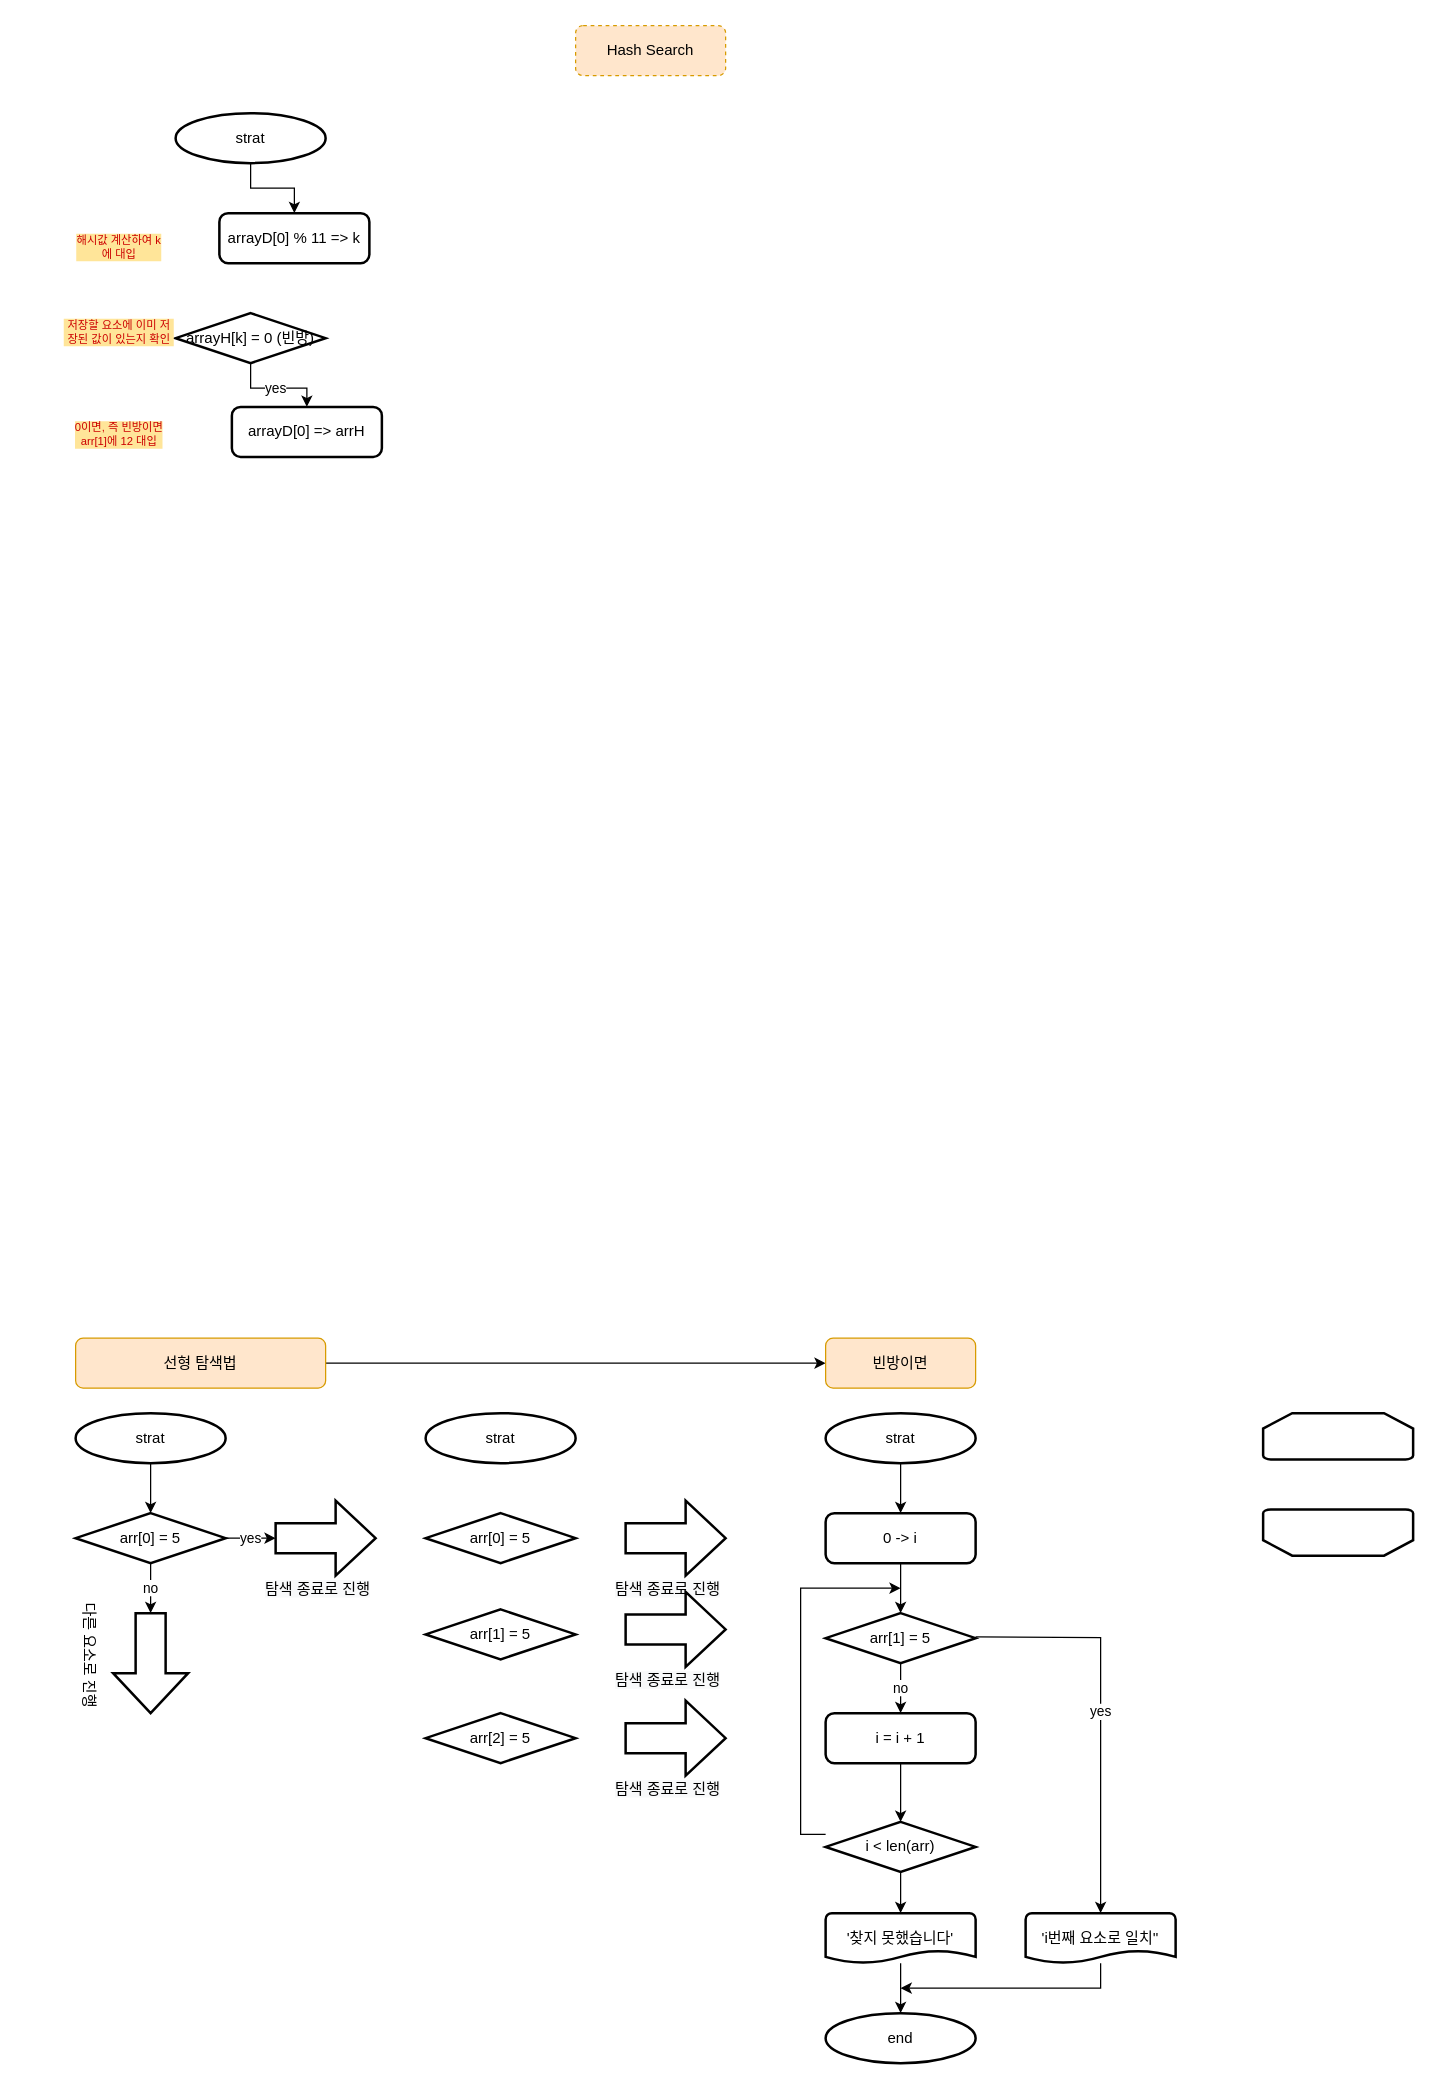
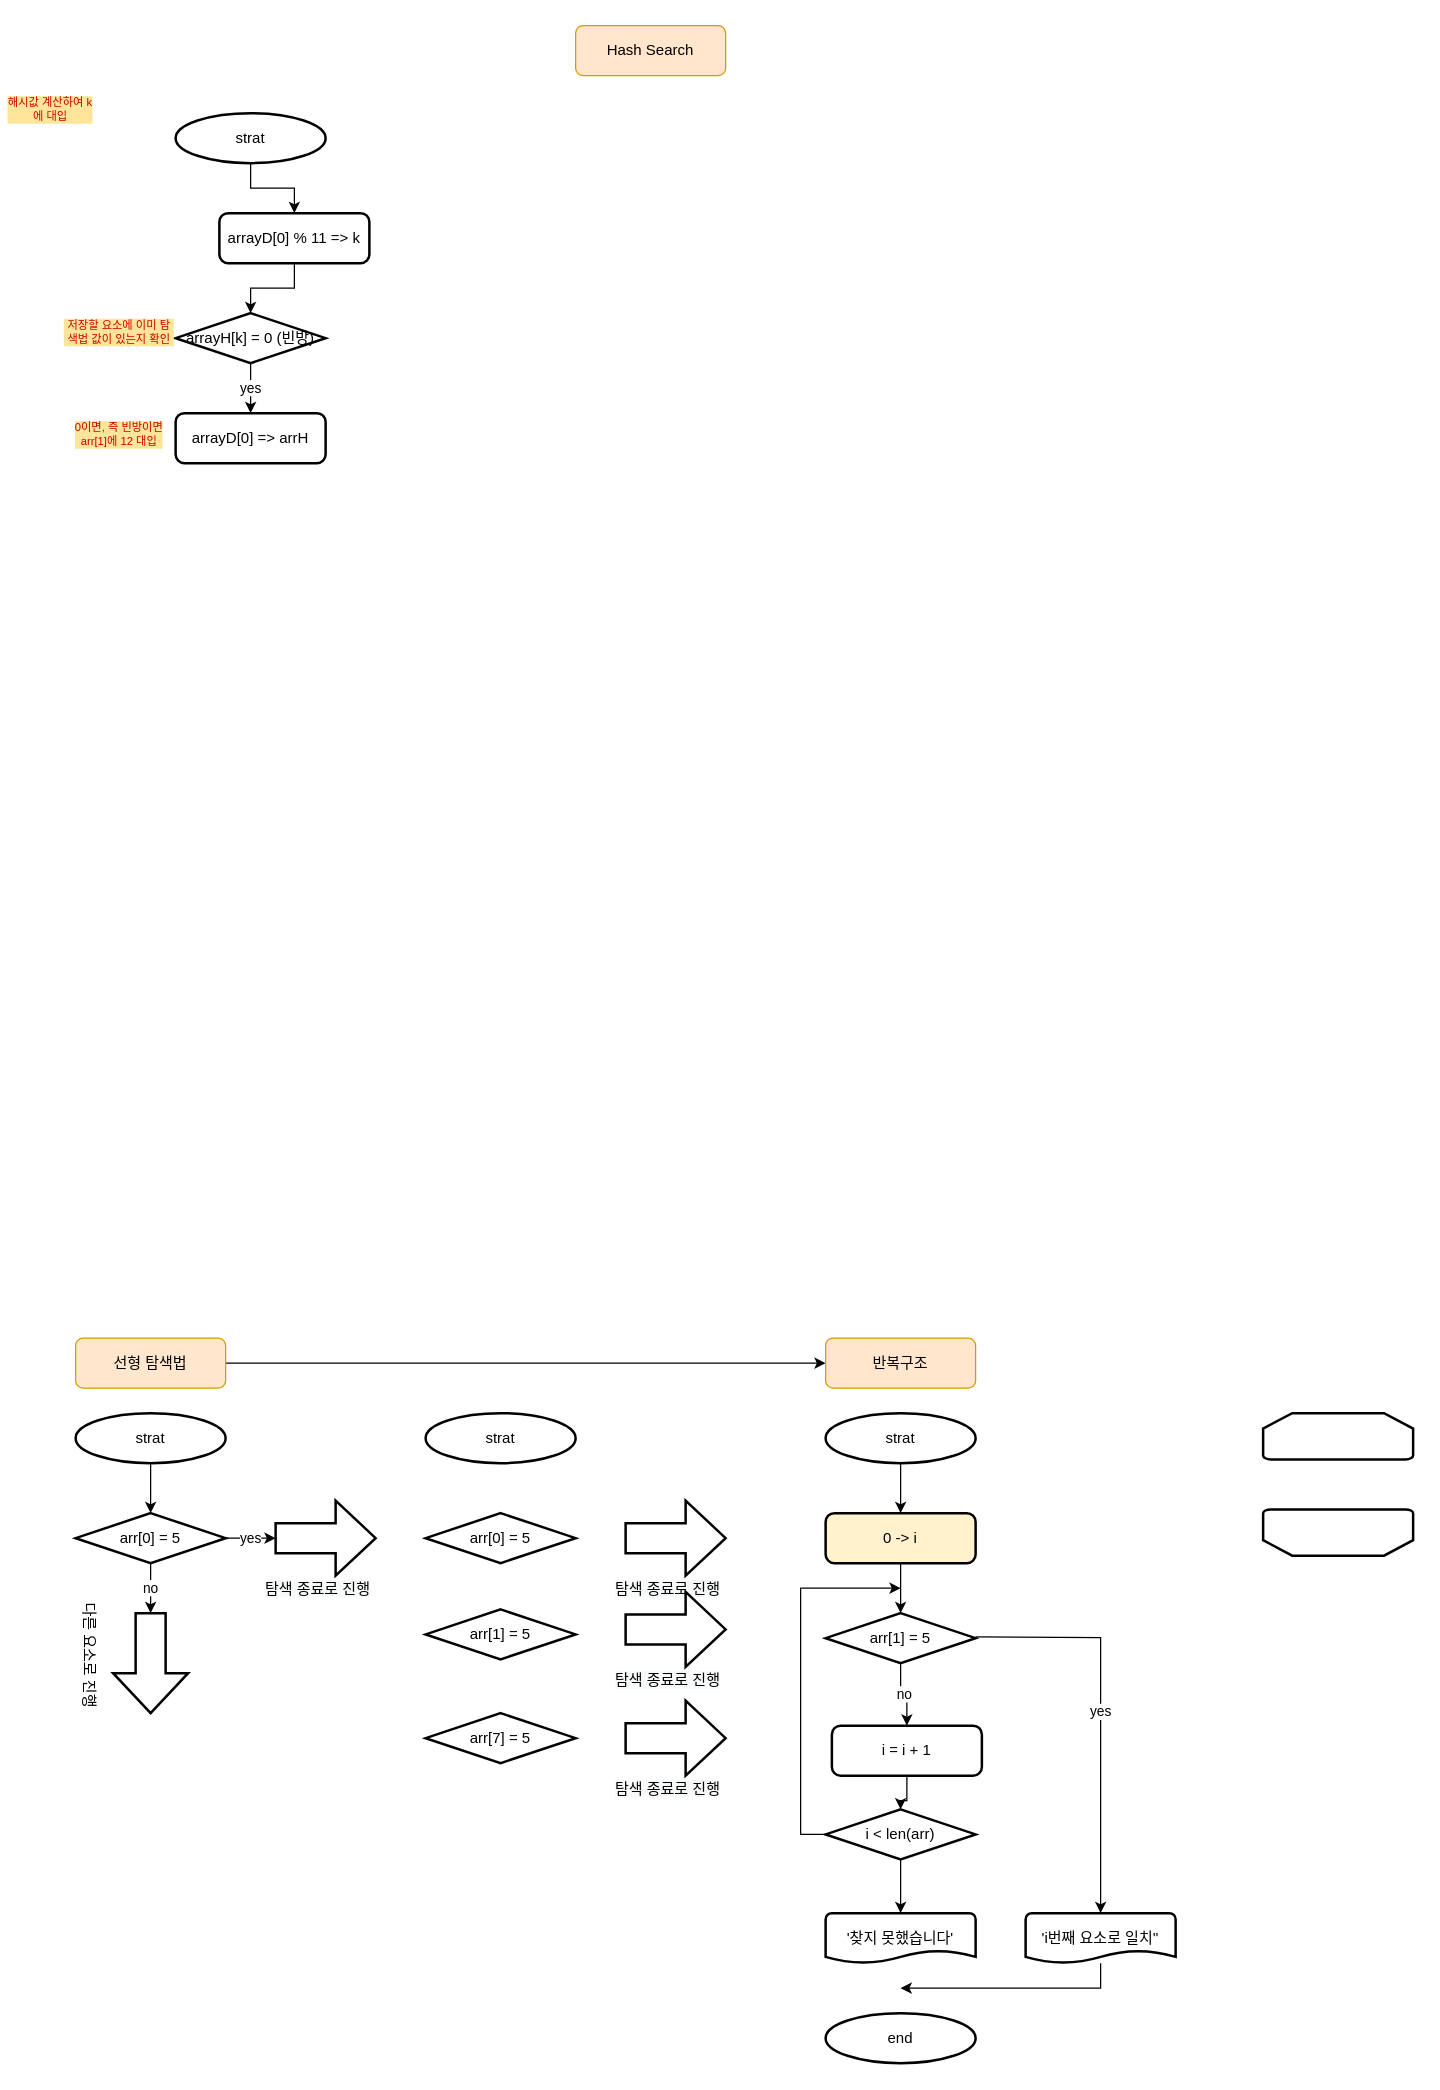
node "Hash Search": style dashed -> solid
node "해시값 계산하여 k에 대입": moved (119, 238) -> (51, 101)
edge "arrayD[0] % 11 => k" -> "arrayH[k] = 0 (빈방)": added
node "저장할 요소에 이미 저장된 값이 있는지 확인": label "저장할 요소에 이미 저장된 값이 있는지 확인" -> "저장할 요소에 이미 탐색법 값이 있는지 확인"
node "arrayD[0] => arrH": moved (307, 432) -> (251, 438)
node "선형 탐색법": size 250x50 -> 150x50
node "빈방이면": label "빈방이면" -> "반복구조"
node "0 -> i": fillcolor #ffffff -> #fff2cc
node "arr[2] = 5": label "arr[2] = 5" -> "arr[7] = 5"
node "i = i + 1": moved (901, 1738) -> (907, 1751)
node "i < len(arr)": moved (901, 1847) -> (901, 1834)
edge "'찾지 못했습니다'" -> "end": removed
